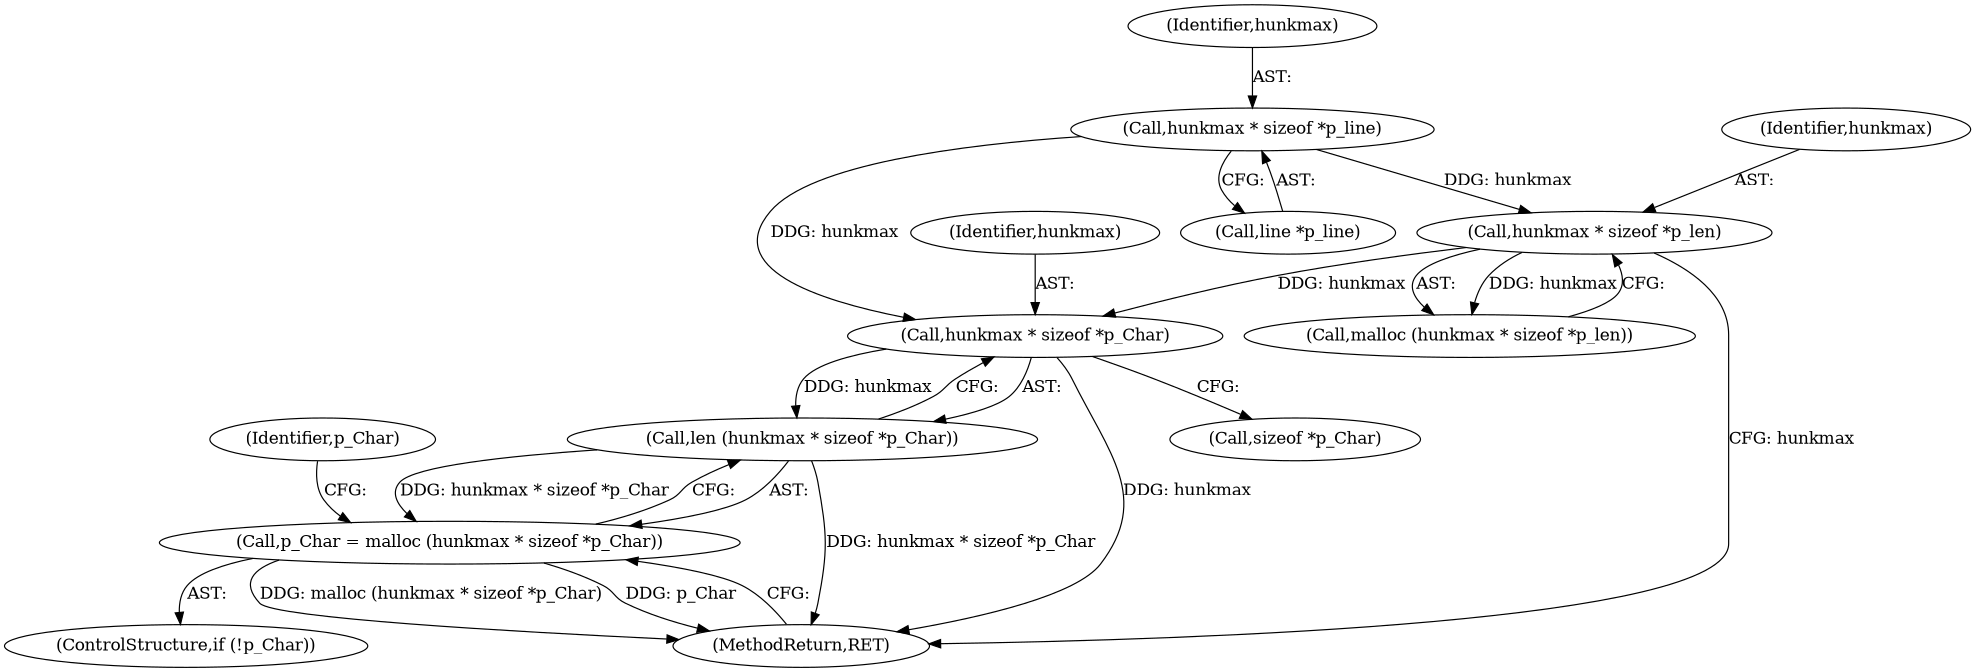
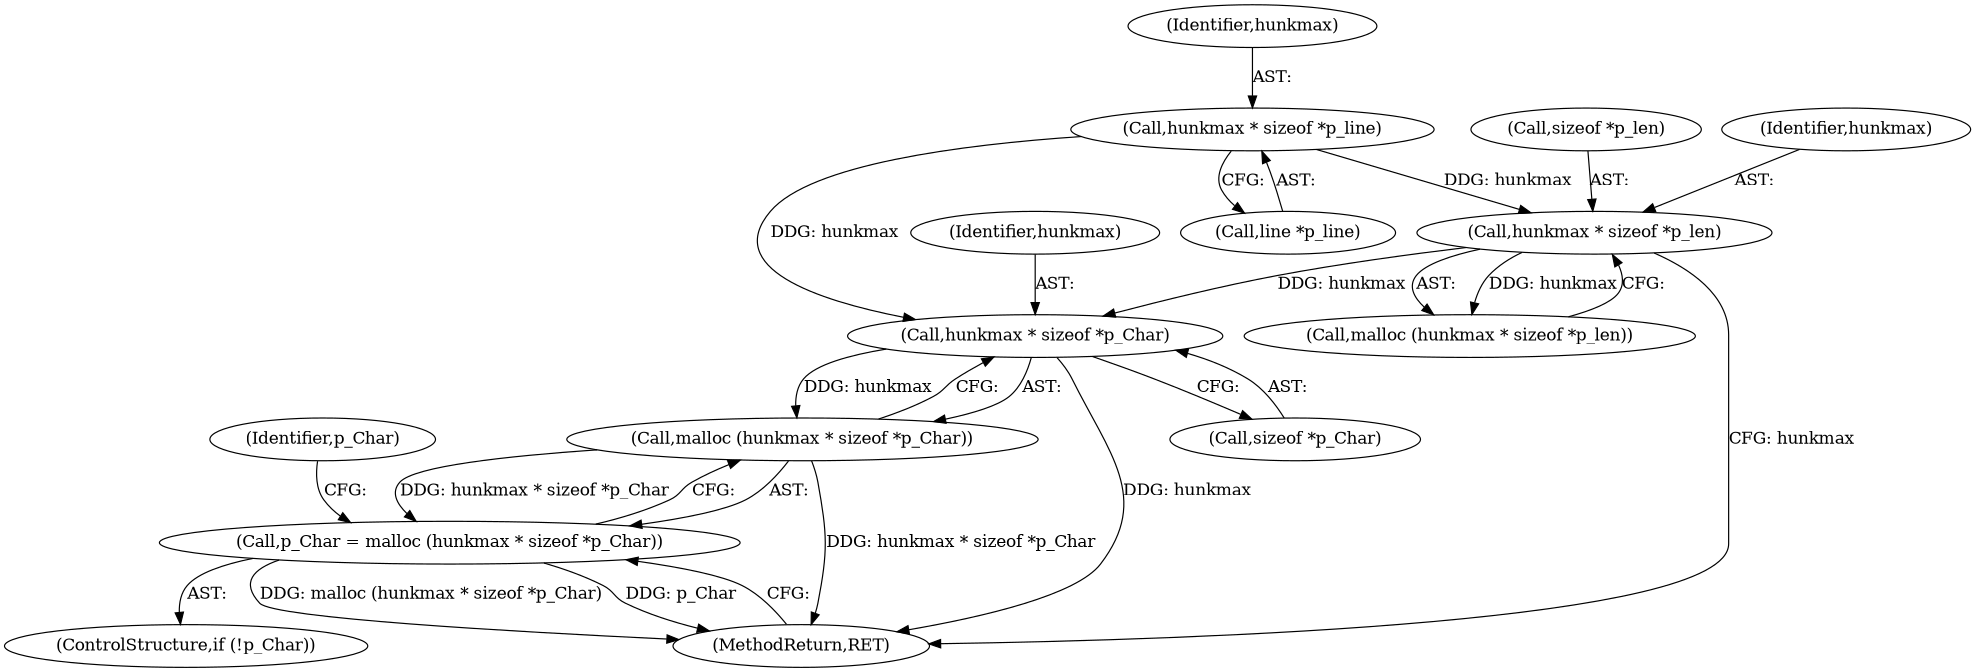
node "(Call,sizeof *p_len)": added
edge "(Call,sizeof *p_Char)" -> "(Call,hunkmax * sizeof *p_Char)": added, label "AST:"
node "(Call,len (hunkmax * sizeof *p_Char))": label "(Call,len (hunkmax * sizeof *p_Char))" -> "(Call,malloc (hunkmax * sizeof *p_Char))"
